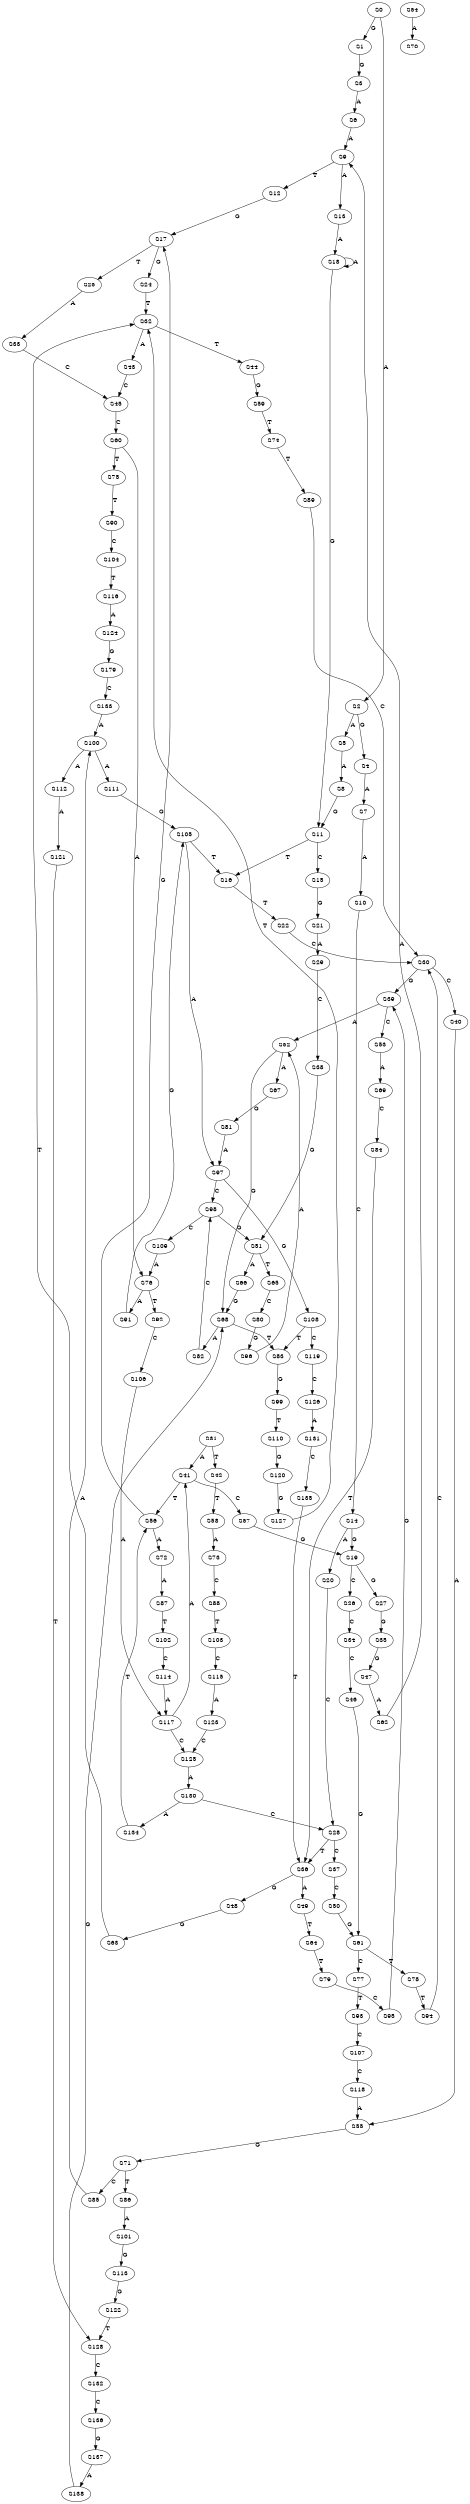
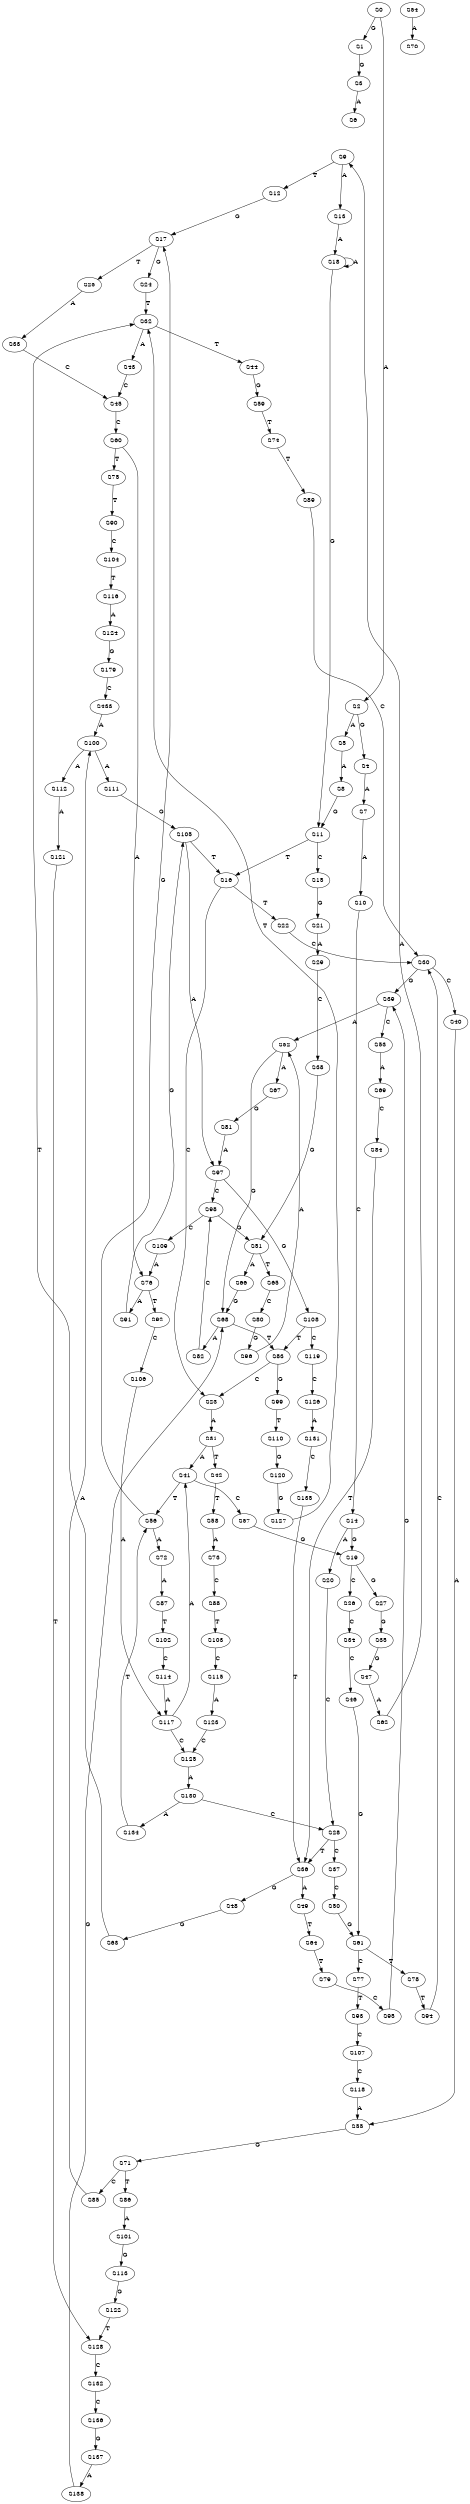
edge "S6" -> "S9": removed, label "A"
node "S133": label "S133" -> "S433"
node "S23": added
